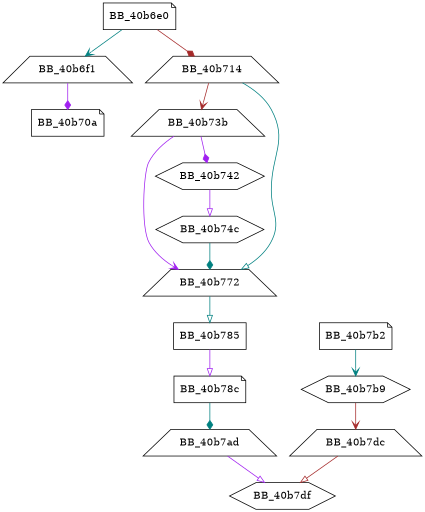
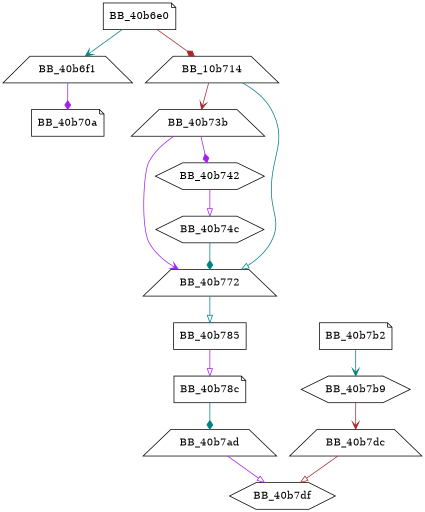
node "BB_40b714": label "BB_40b714" -> "BB_10b714"
